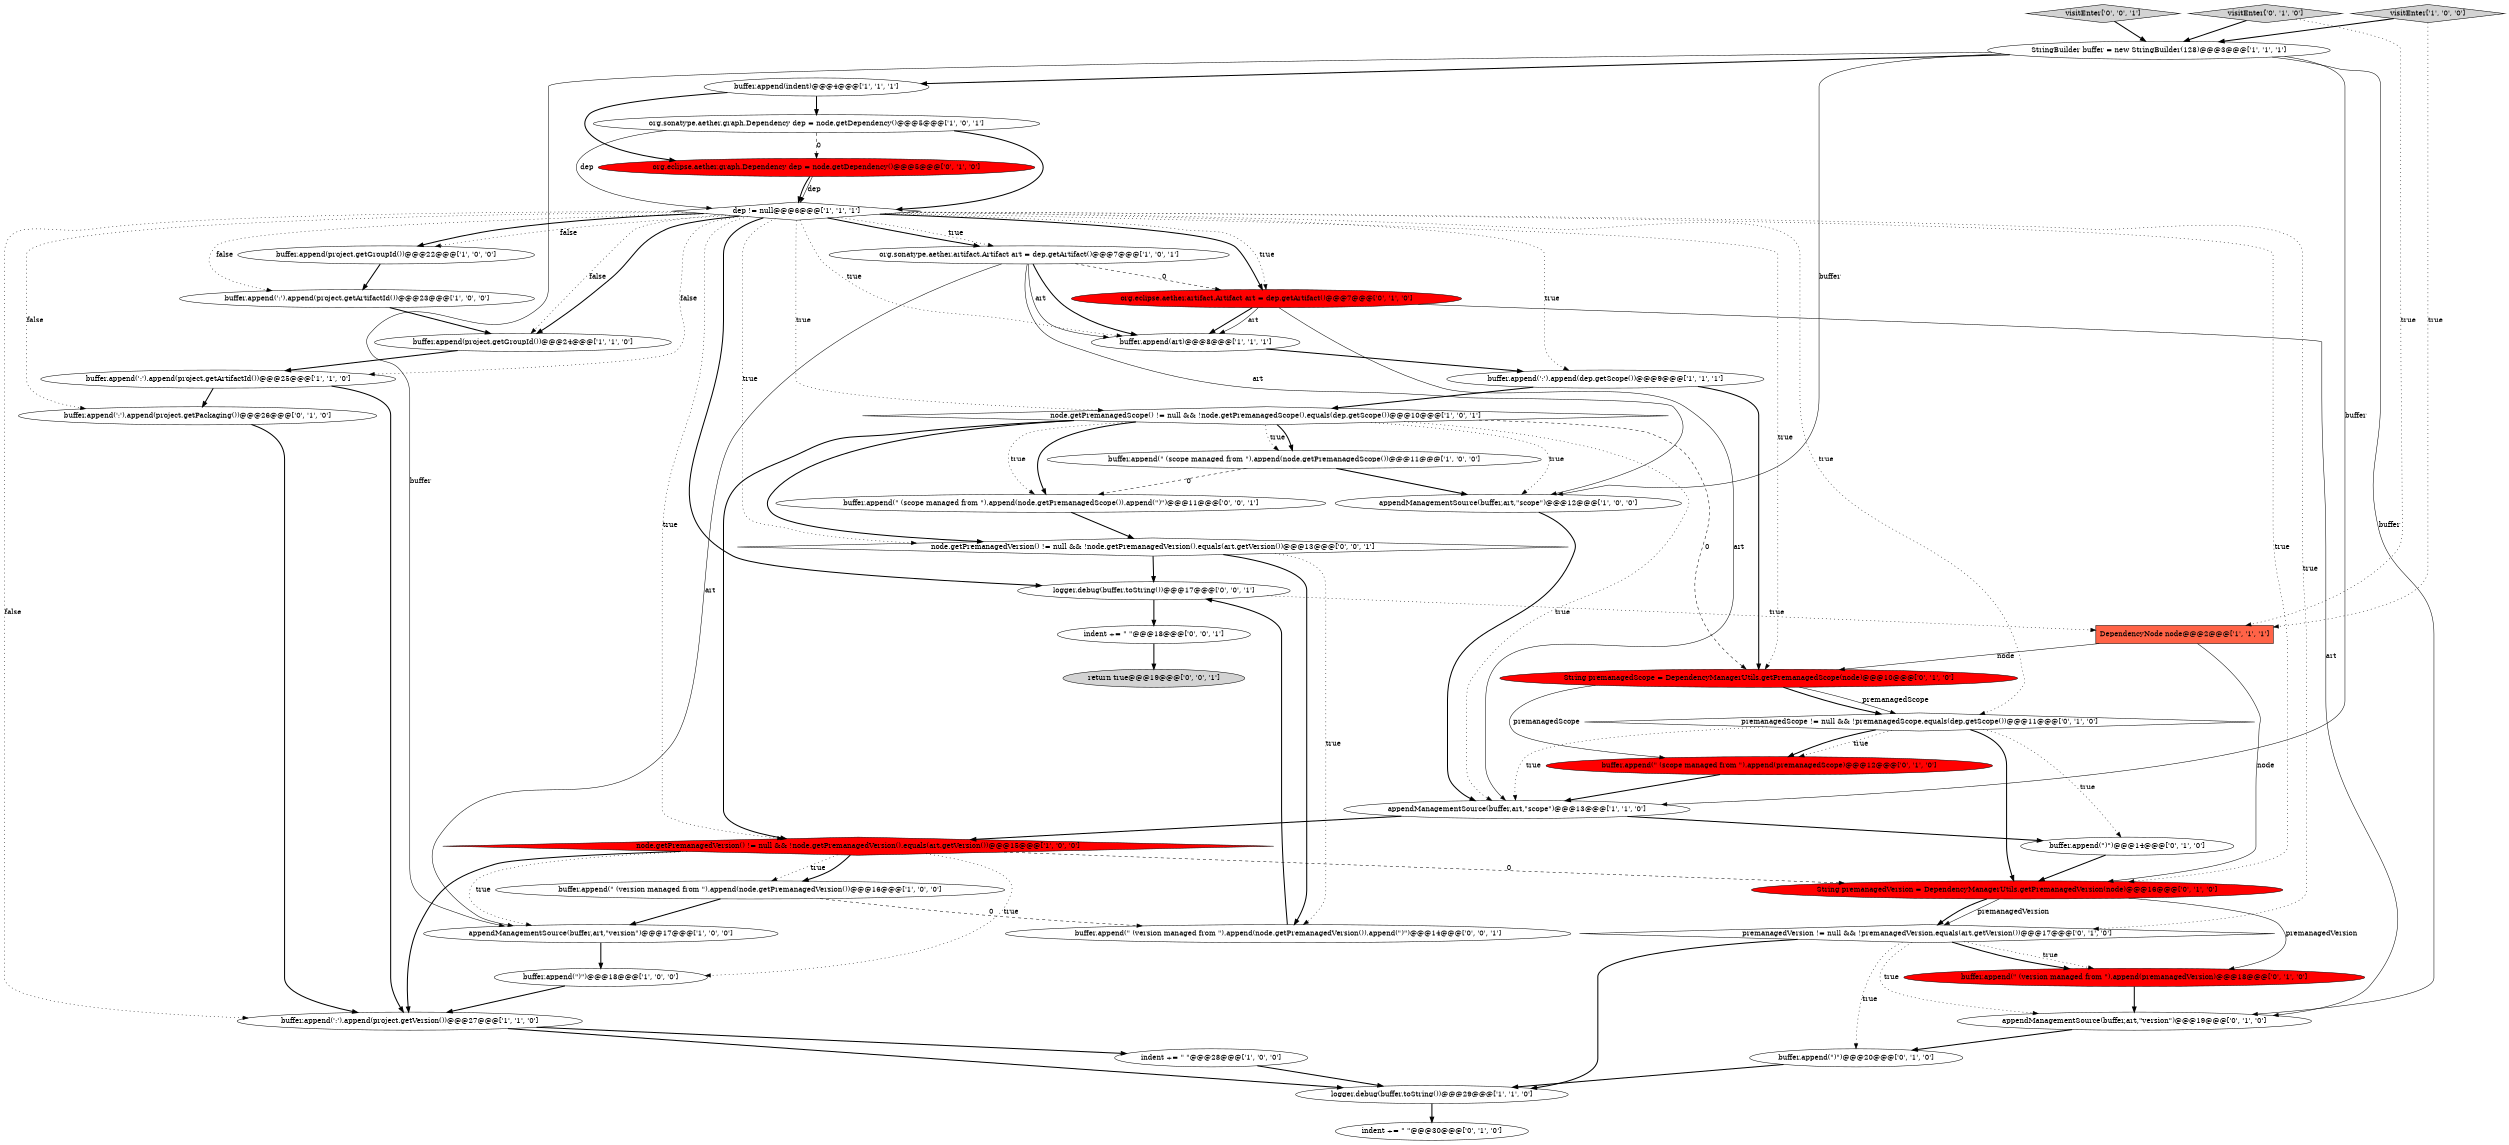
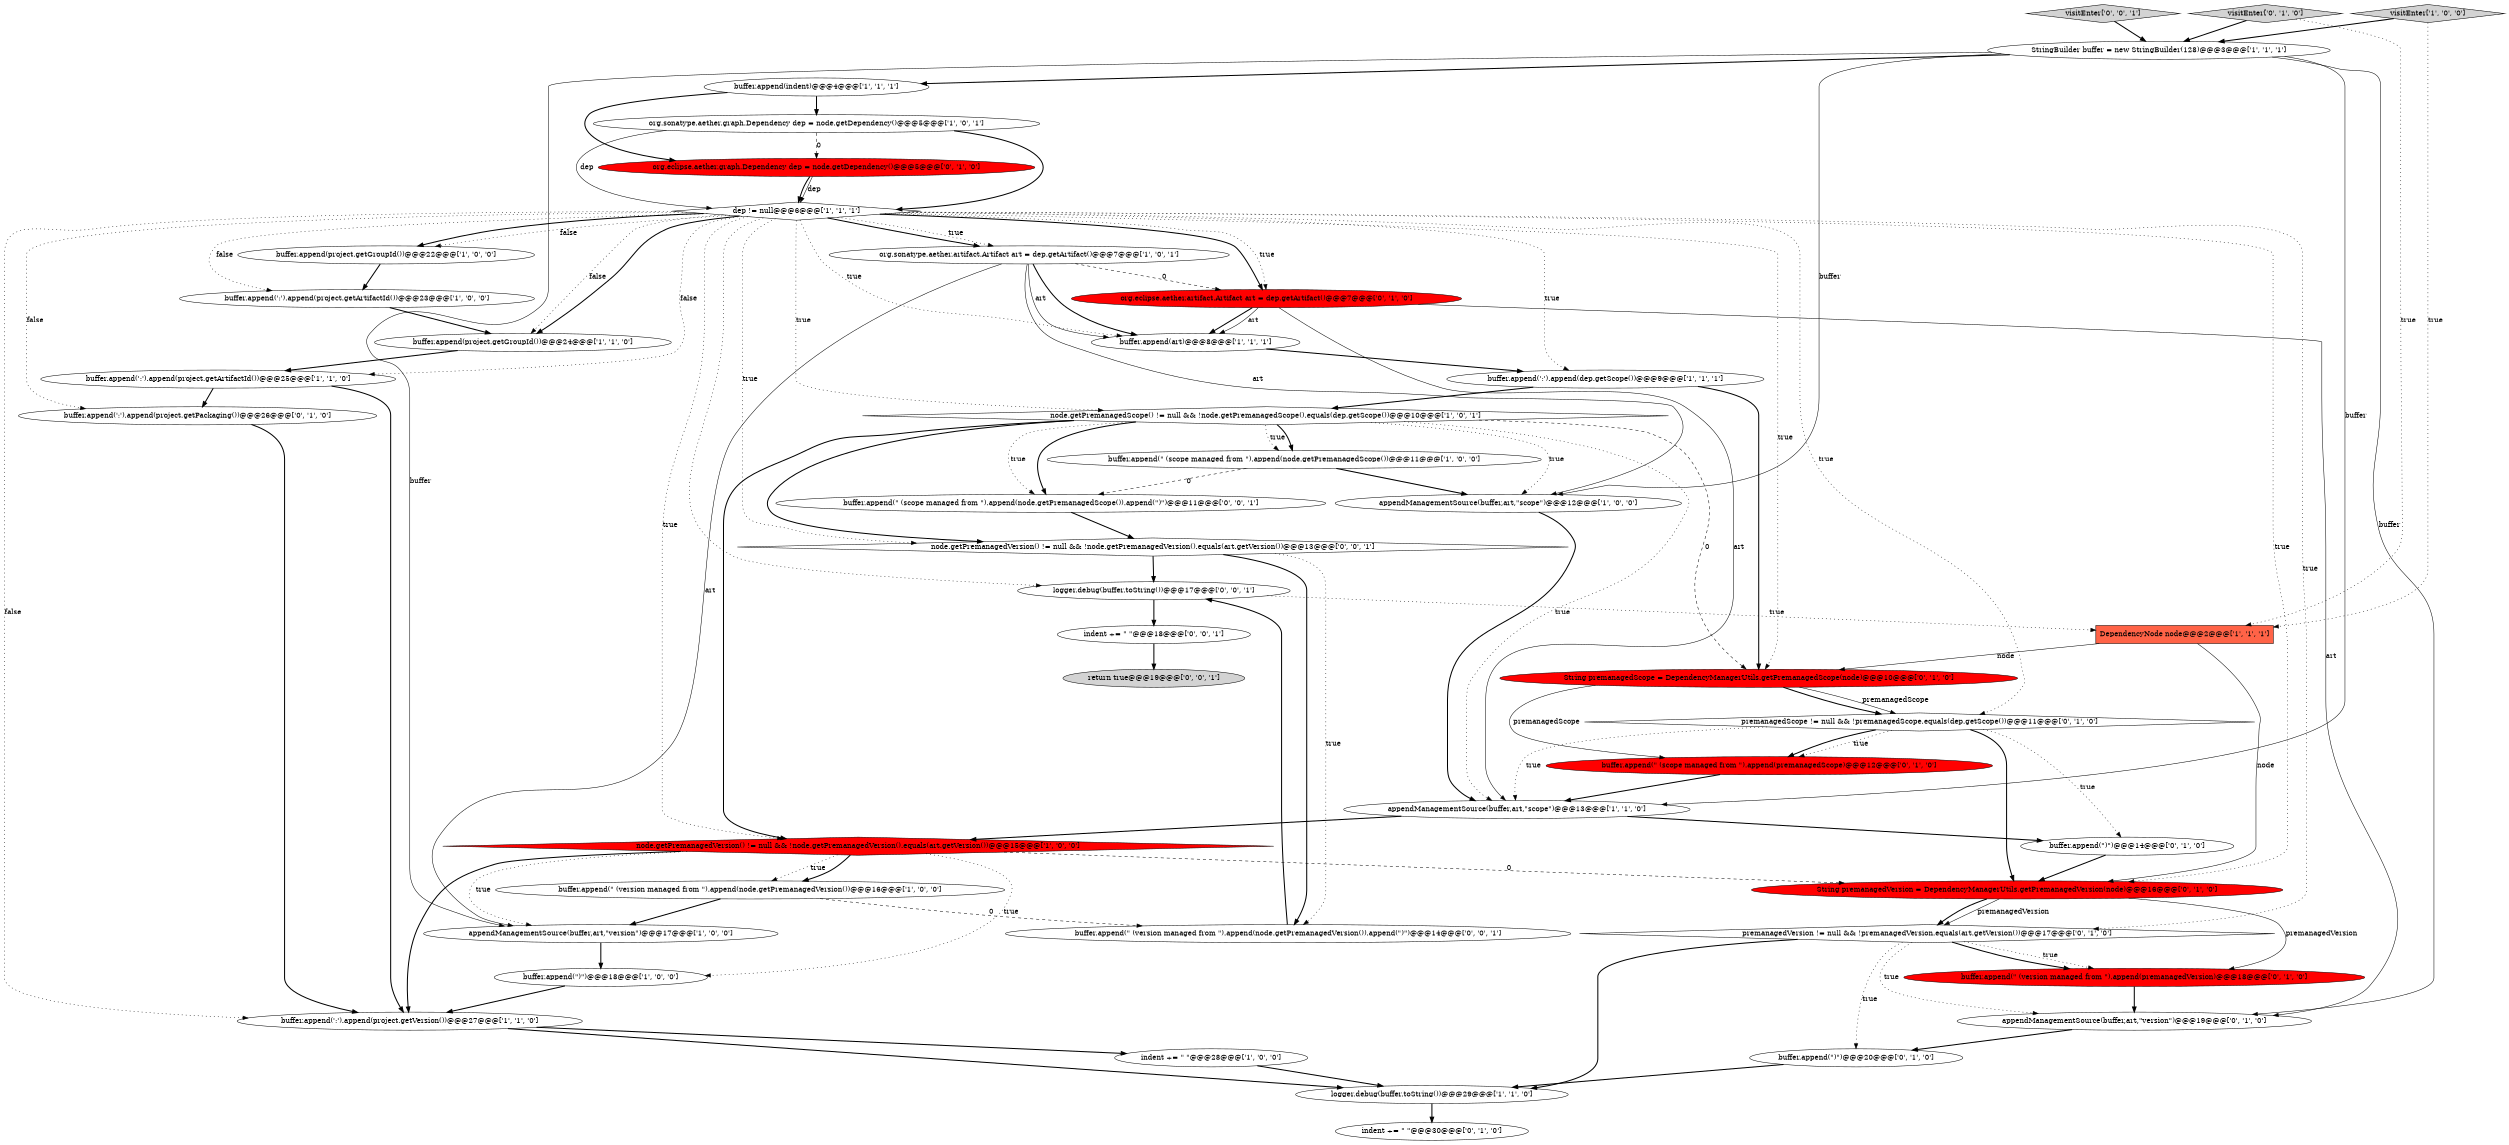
edge "dep != null@@@6@@@['1', '1', '1']" -> "logger.debug(buffer.toString())@@@17@@@['0', '0', '1']": style bold -> dotted
